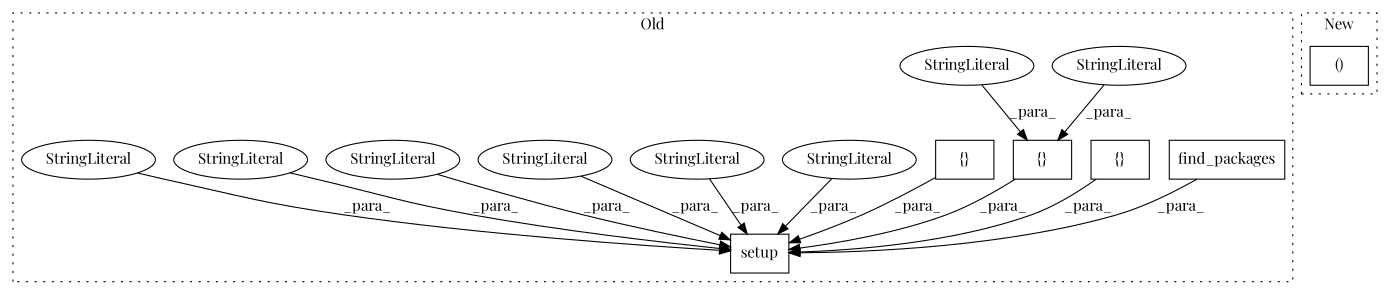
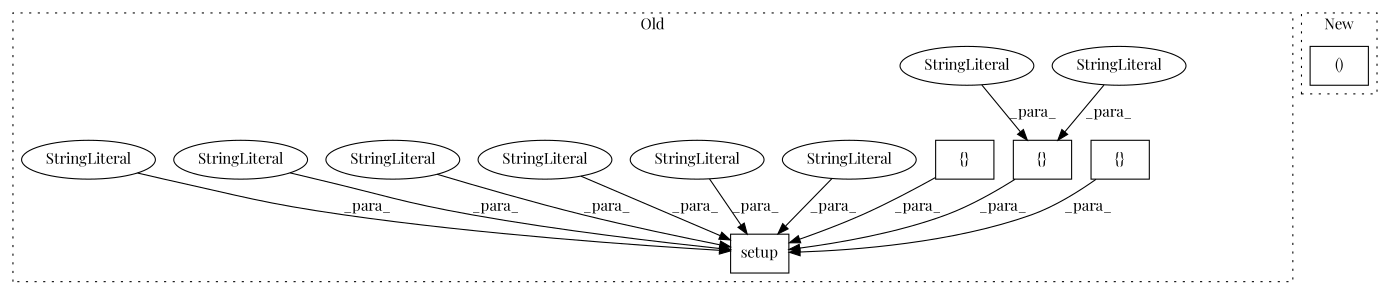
node "find_packages": removed
